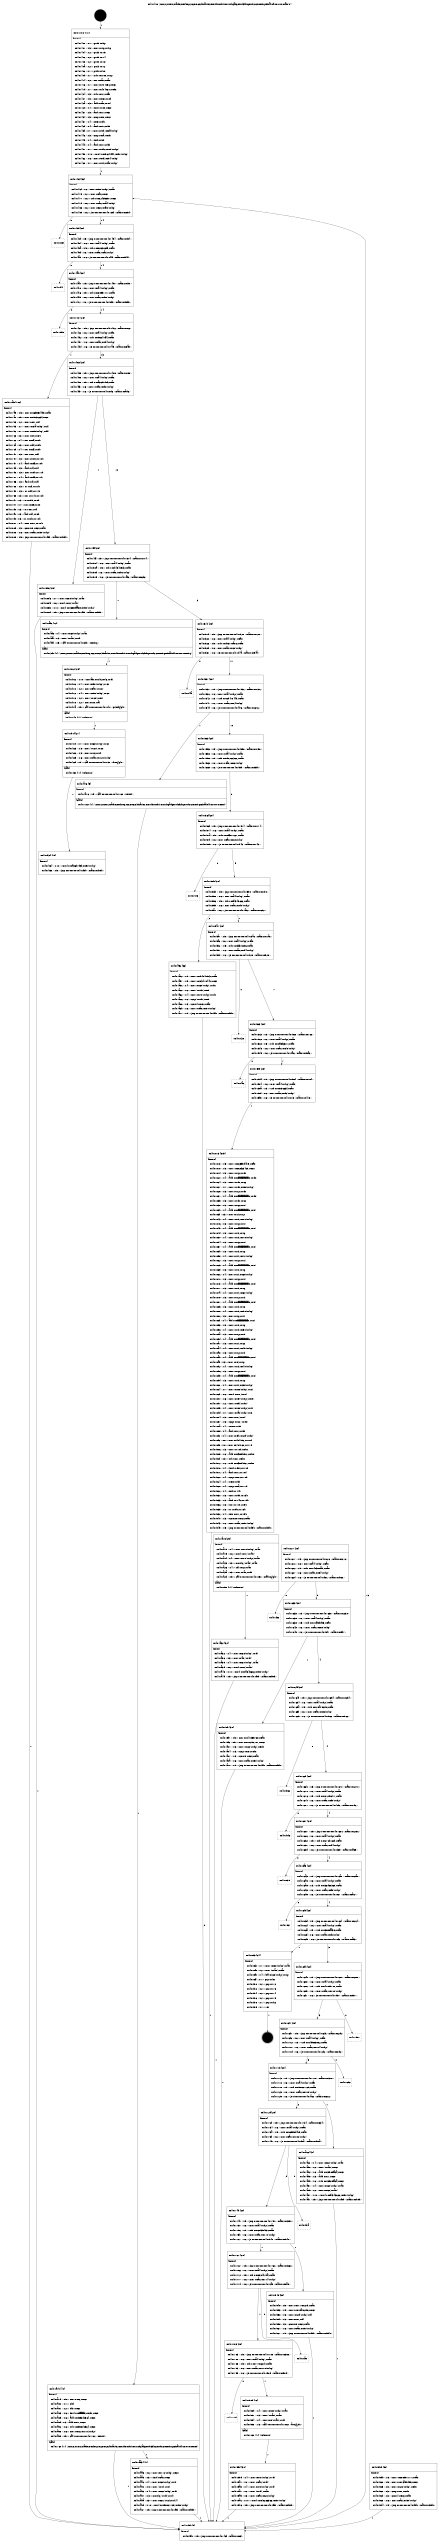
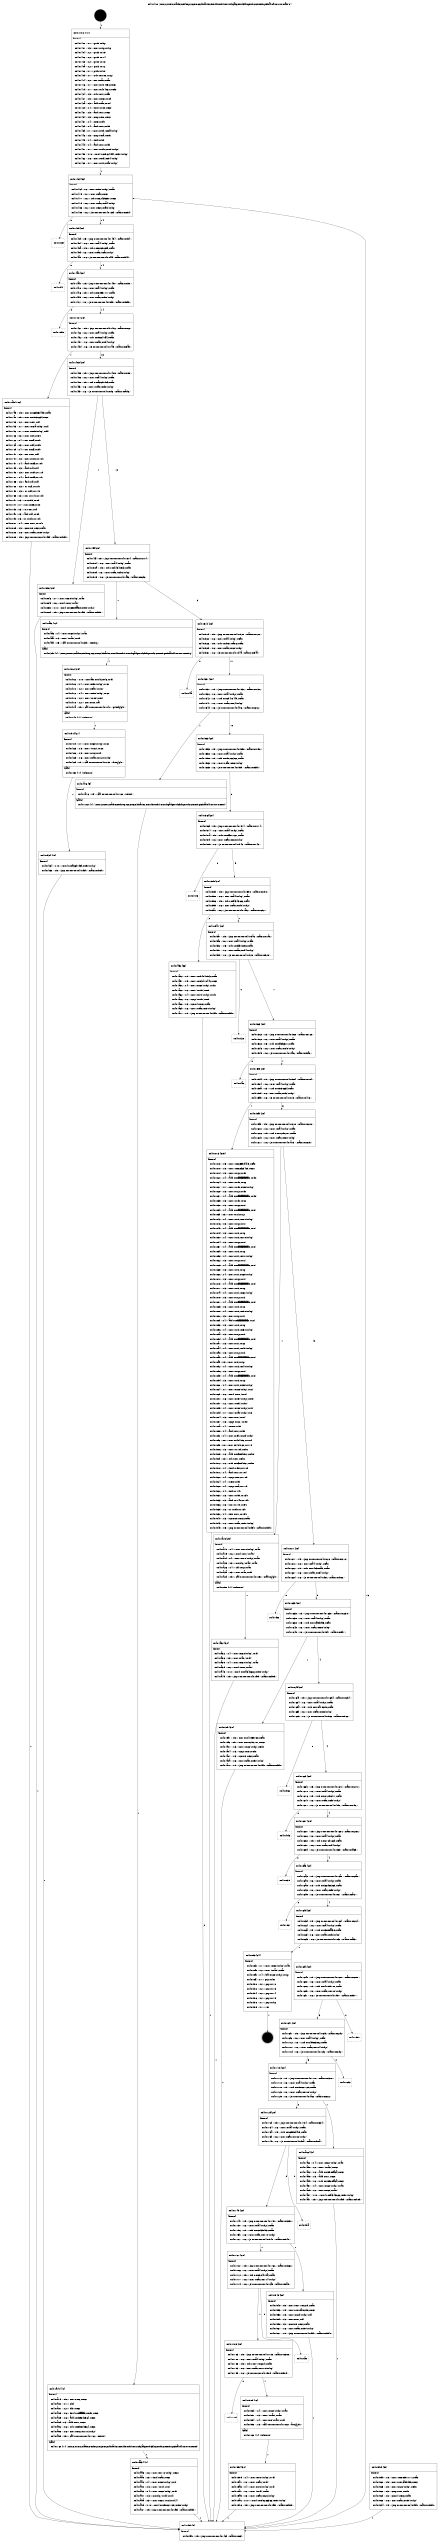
node "0x4015fb [28]": added
edge "0x4016bf [28]" -> "0x4016db [28]": removed, label "3"
edge "0x401a7b [40]" -> "0x401f9b [5]": now "0x401b34 [15]" -> "0x401f9b [5]"
